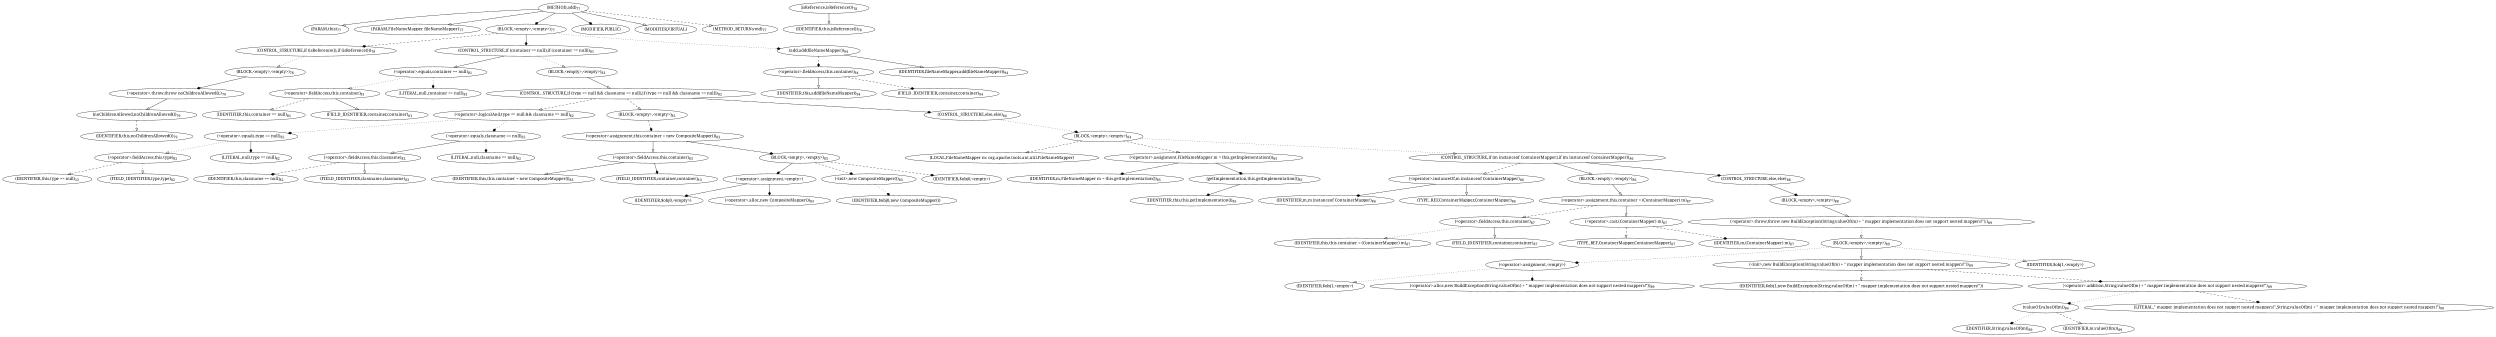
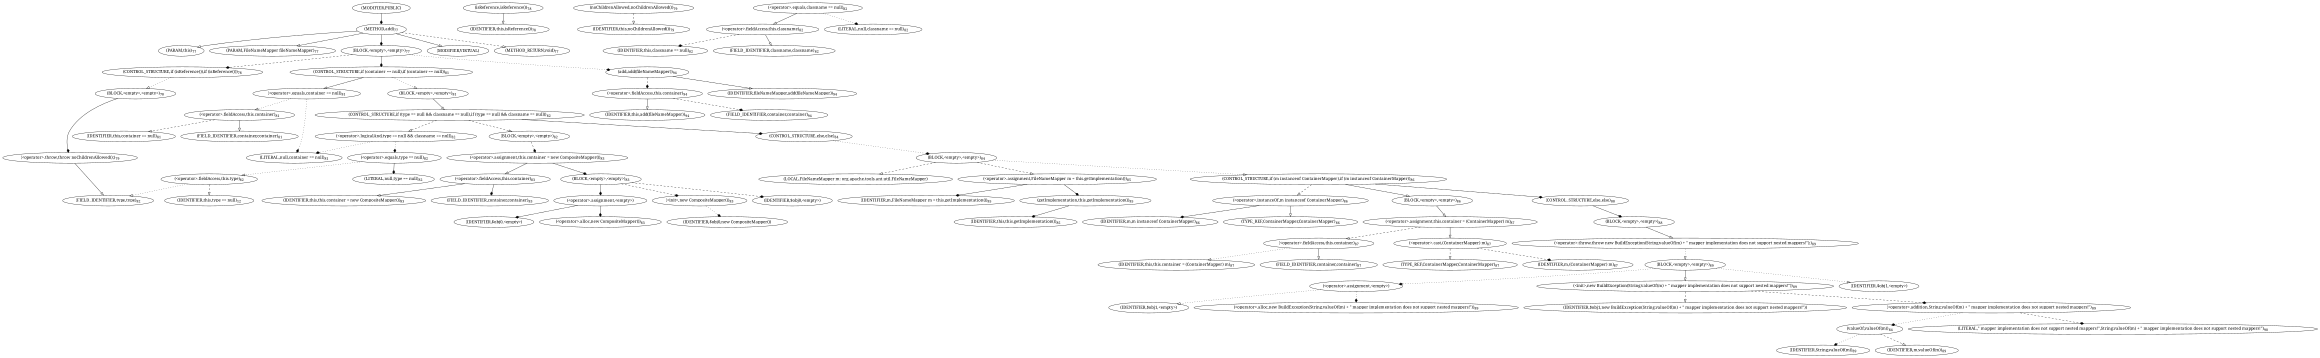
edge "(METHOD,add)" -> "(MODIFIER,PUBLIC)": reversed
edge "(<operator>.throw,throw noChildrenAllowed();)" -> "(noChildrenAllowed,noChildrenAllowed())": now "(<operator>.throw,throw noChildrenAllowed();)" -> "(FIELD_IDENTIFIER,type,type)"
edge "(<operator>.logicalAnd,type == null && classname == null)" -> "(<operator>.equals,classname == null)": now "(<operator>.logicalAnd,type == null && classname == null)" -> "(LITERAL,null,container == null)"
